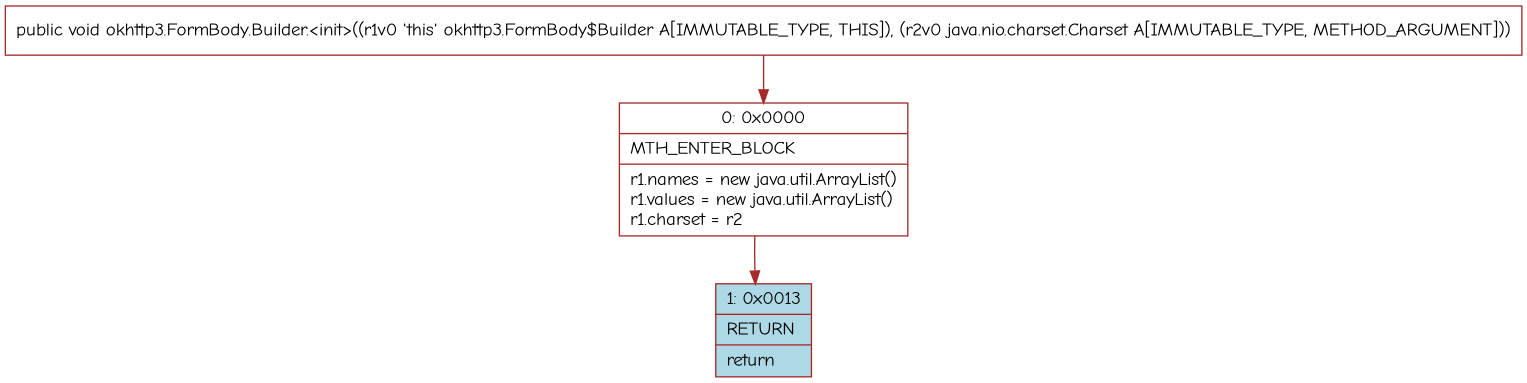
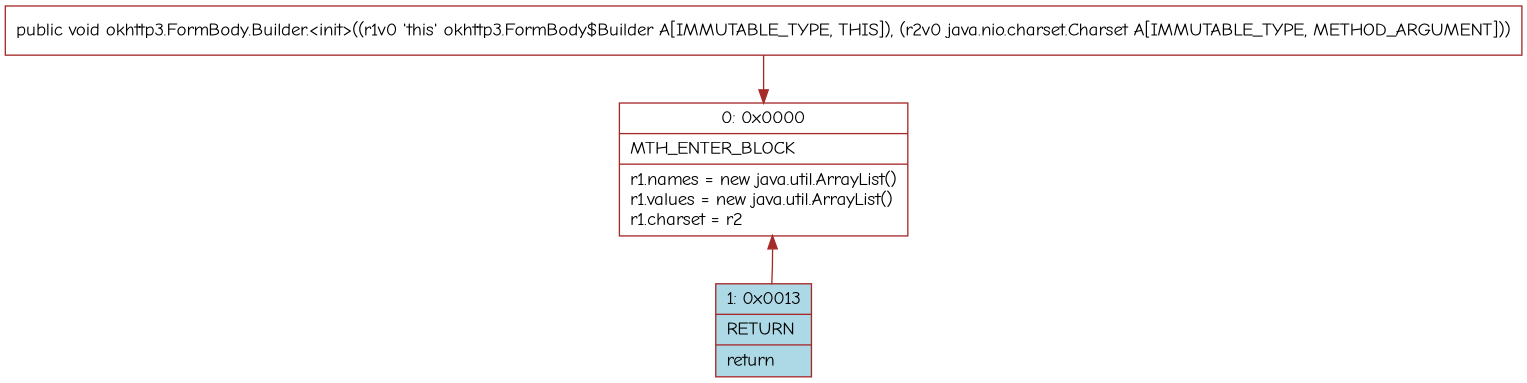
edge "0: 0x0000" -> "1: 0x0013": reversed
